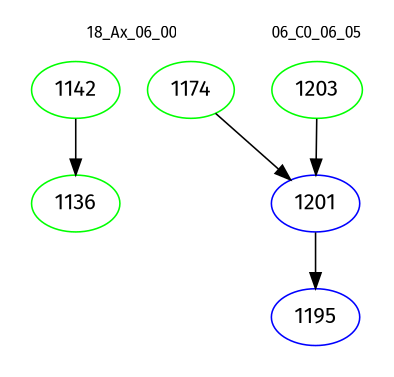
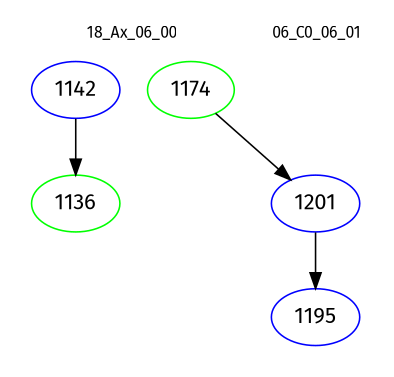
cluster "06_C0_06_05": label "06_C0_06_05" -> "06_C0_06_01"
node "1142": color green -> blue
node "1203": removed
